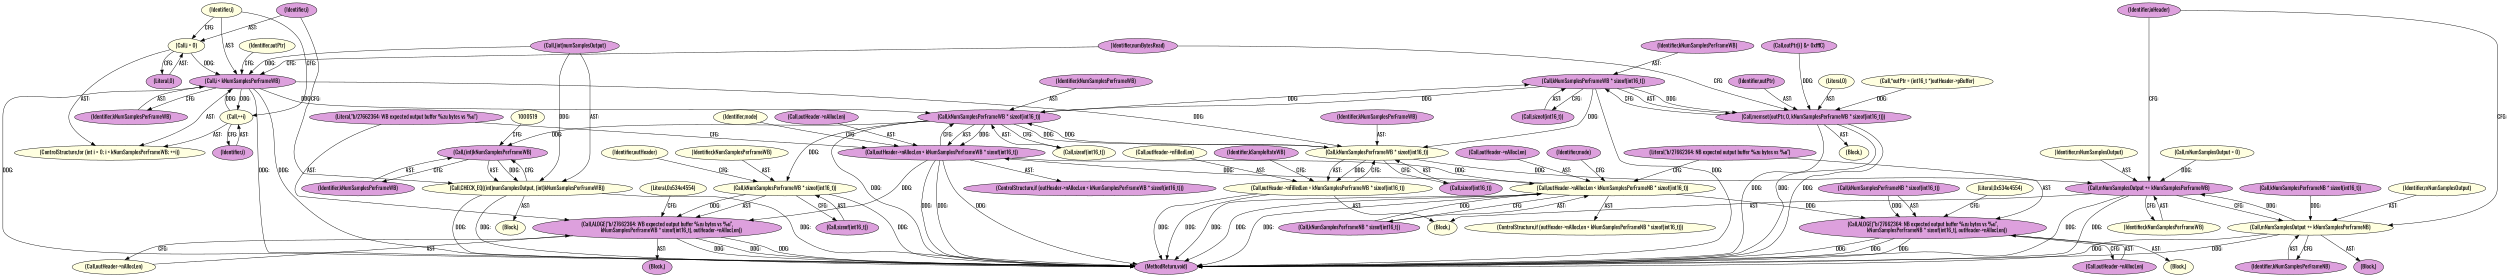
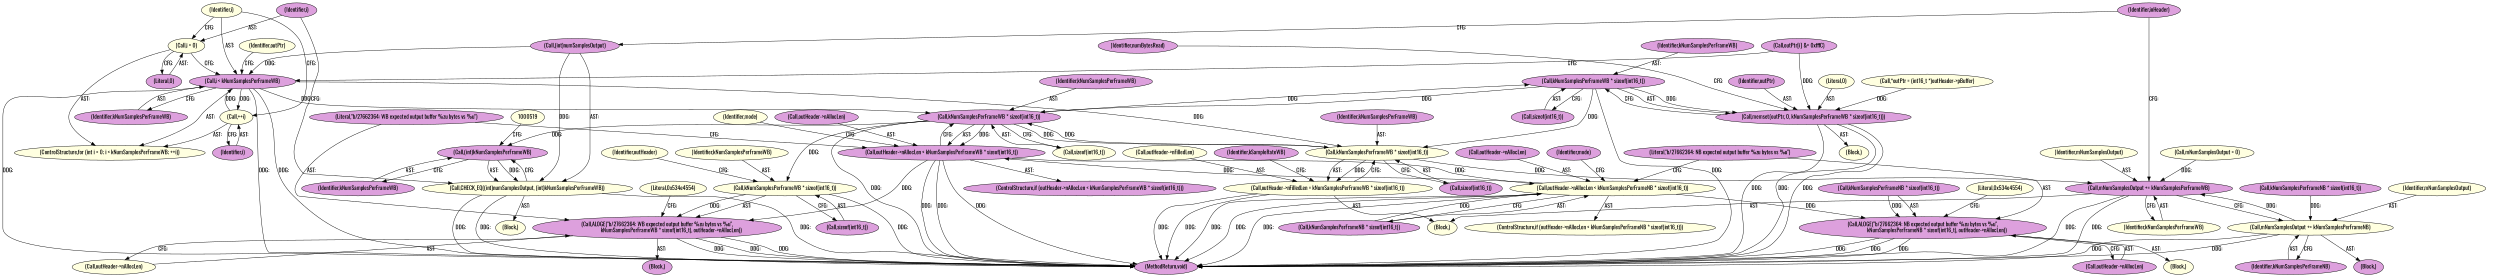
edge "(Identifier,inHeader)" -> "(Call,mNumSamplesOutput += kNumSamplesPerFrameNB)": now "(Identifier,inHeader)" -> "(Call,(int)numSamplesOutput)"
edge "(Identifier,numBytesRead)" -> "(Call,i < kNumSamplesPerFrameWB)": now "(Call,outPtr[i] &= 0xfffC)" -> "(Call,i < kNumSamplesPerFrameWB)"
edge "(Call,i = 0)" -> "(Call,i < kNumSamplesPerFrameWB)": label "DDG: " -> "CFG: "
